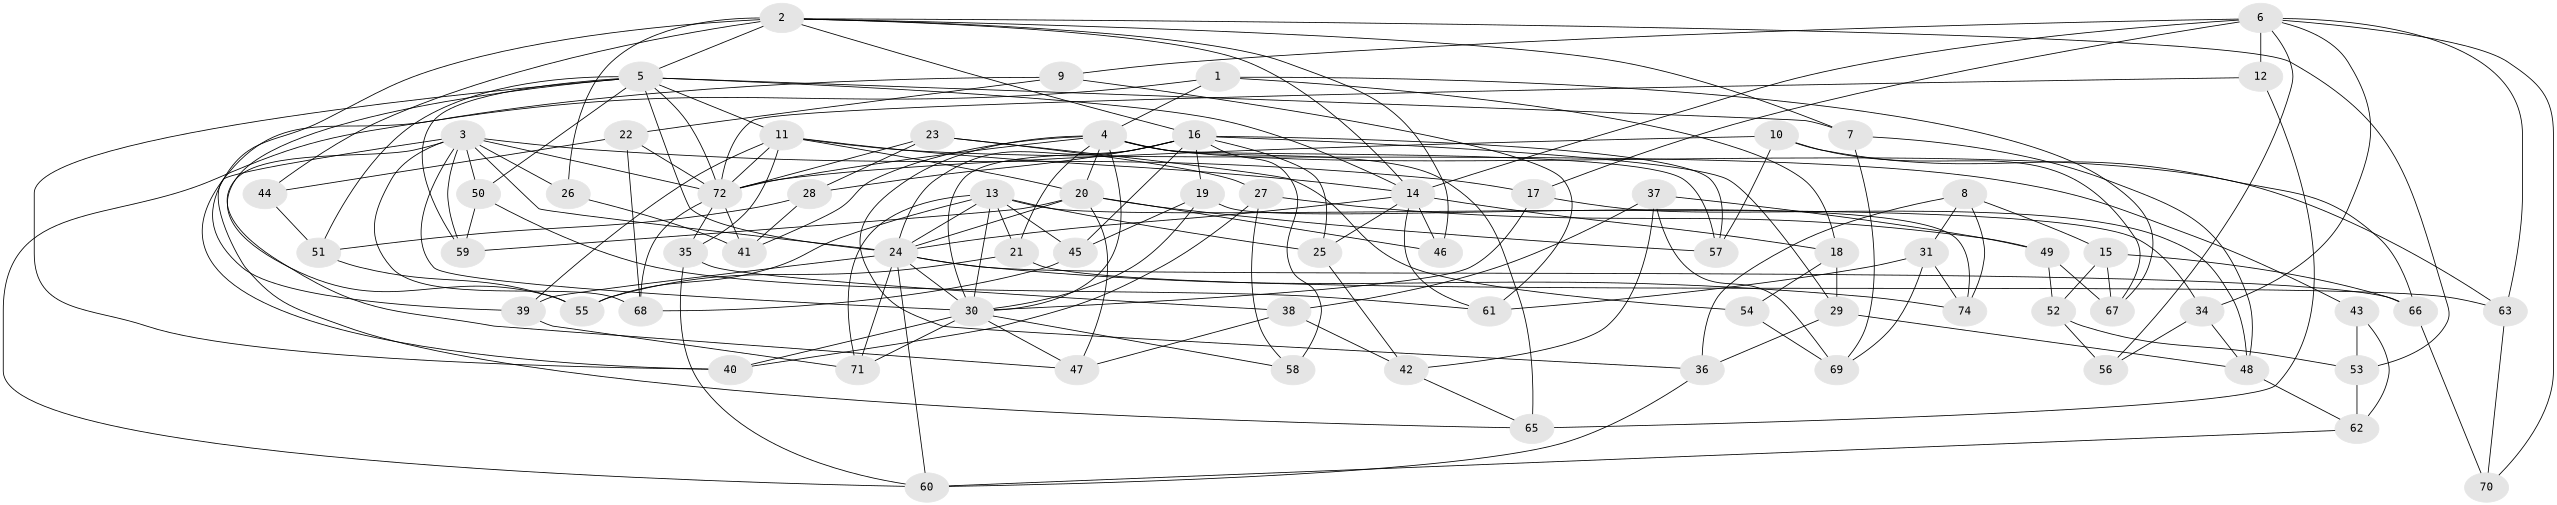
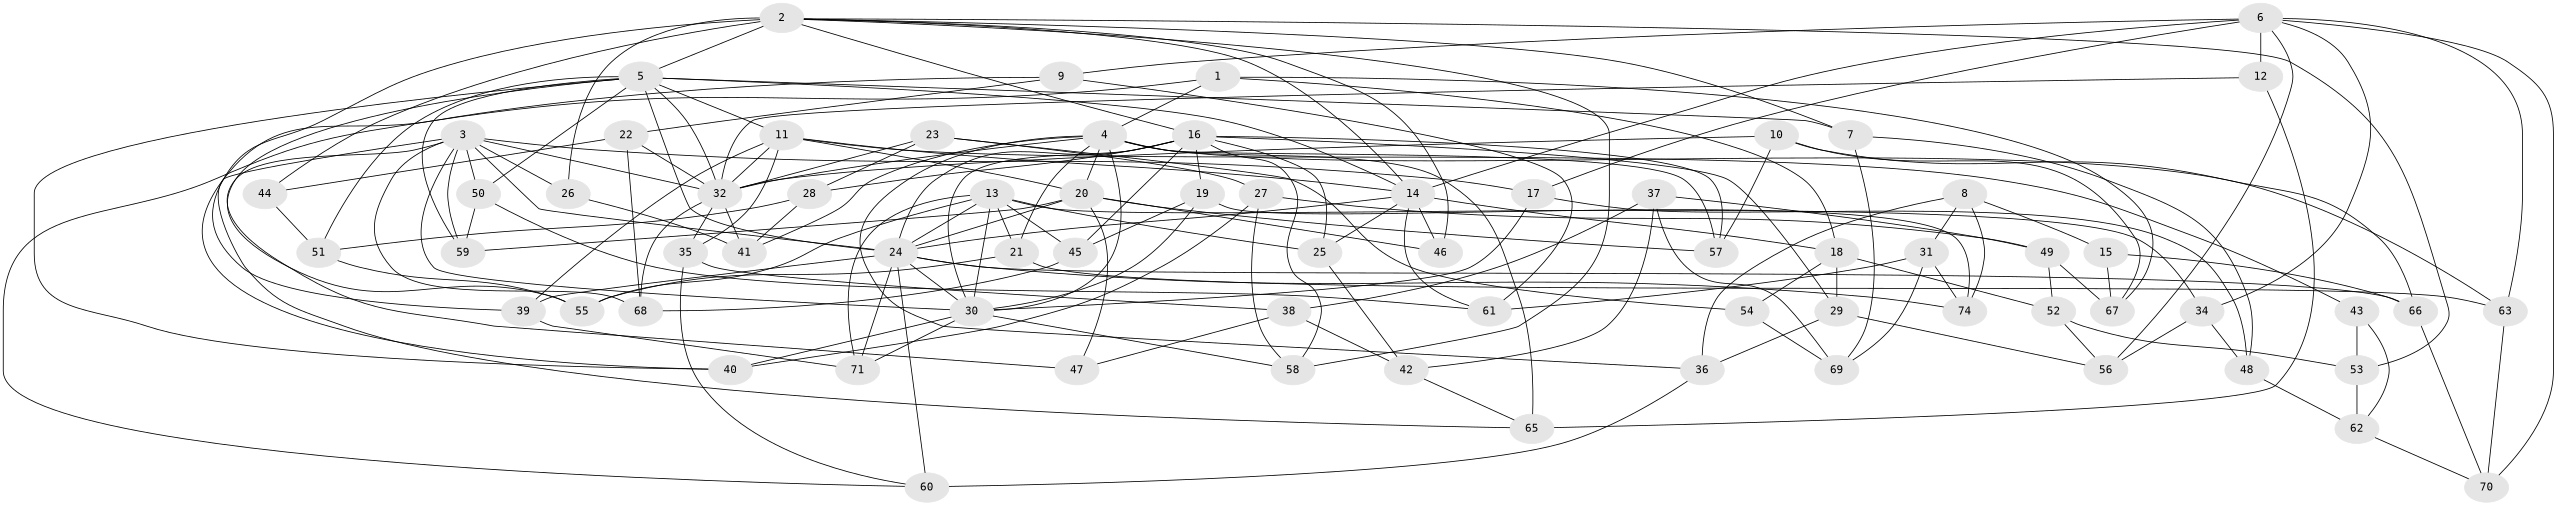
edge "2" -- "58": added
node "72": label "72" -> "32"
edge "15" -- "52": now "18" -- "52"
edge "30" -- "47": removed
edge "29" -- "48": now "29" -- "56"
edge "62" -- "60": now "62" -- "70"
